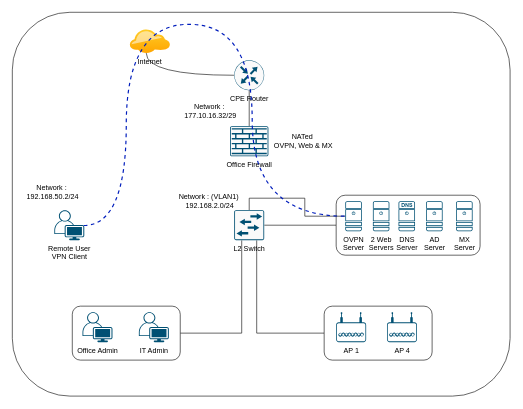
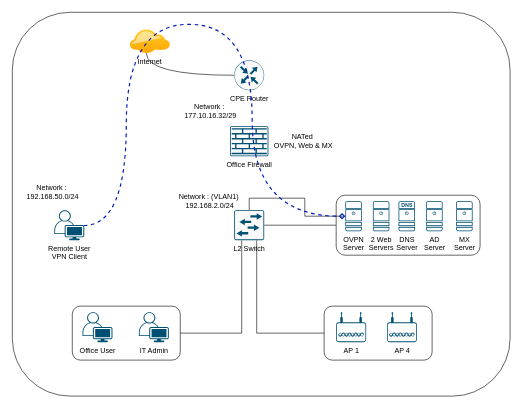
edge "CPE Router" -- "Office Firewall": removed
node "Network : 192.168.50.2/24": label "Network : 192.168.50.2/24" -> "Network : 192.168.50.0/24"
edge "OVPN Server" -- "Remote User VPN Client": arrowhead none -> diamond
node "Office Admin": label "Office Admin" -> "Office User"
